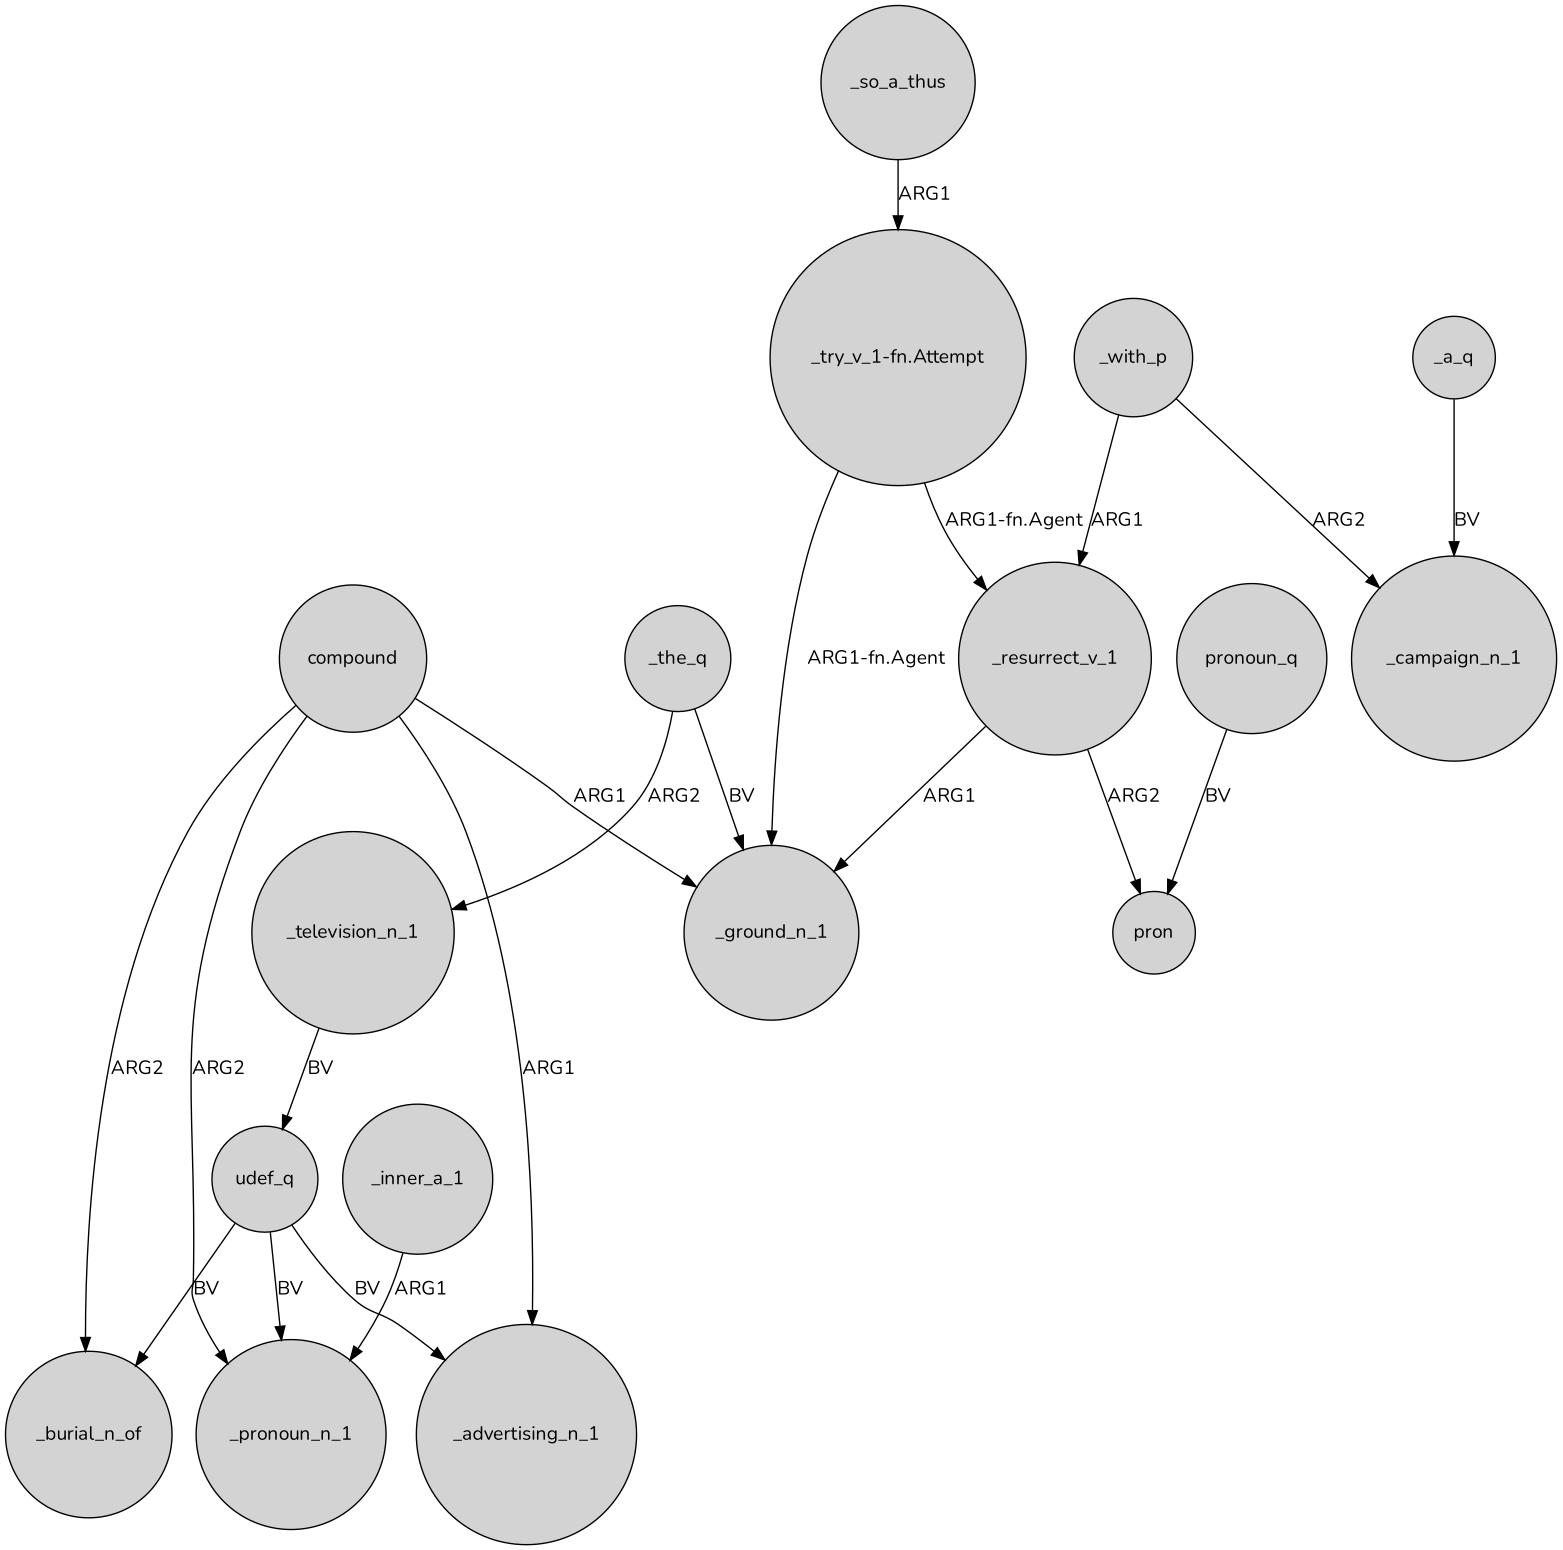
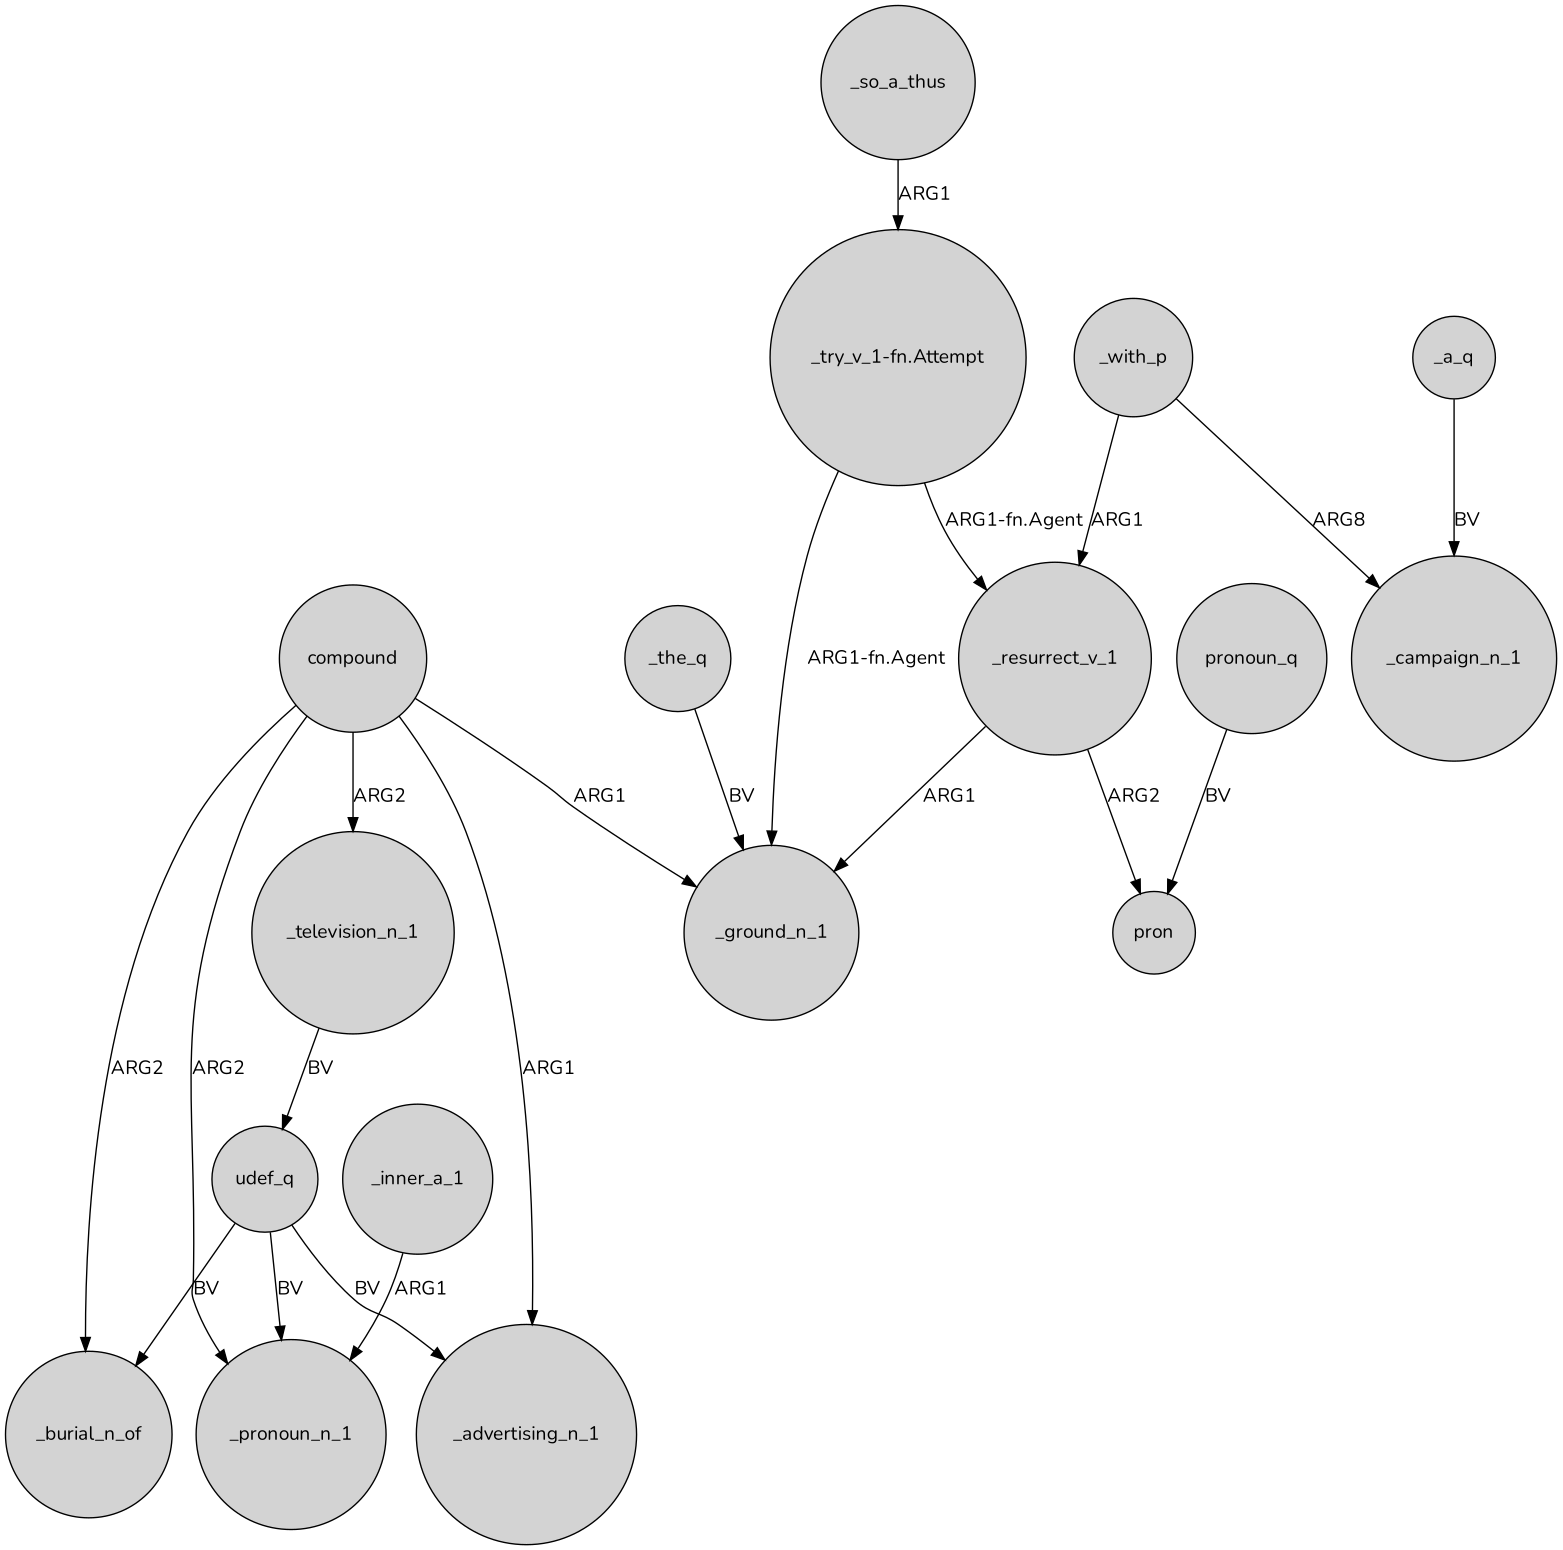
edge "_with_p" -> "_campaign_n_1": label "ARG2" -> "ARG8"
edge "_the_q" -> "_television_n_1": now "compound" -> "_television_n_1"
